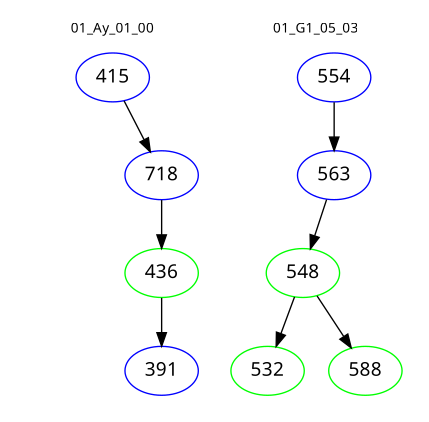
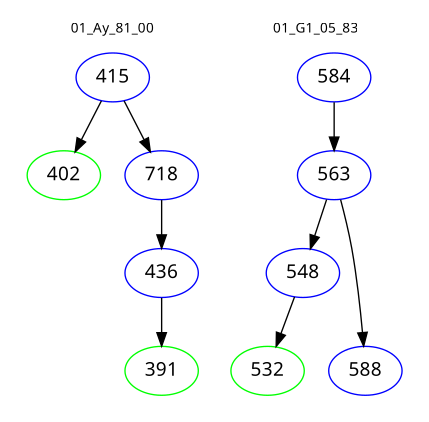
cluster "01_Ay_01_00": label "01_Ay_01_00" -> "01_Ay_81_00"
cluster "01_G1_05_03": label "01_G1_05_03" -> "01_G1_05_83"
node "554": label "554" -> "584"
node "402": added
node "436": color green -> blue
node "548": color green -> blue
edge "548" -> "588": now "563" -> "588"
node "391": color blue -> green
node "588": color green -> blue
